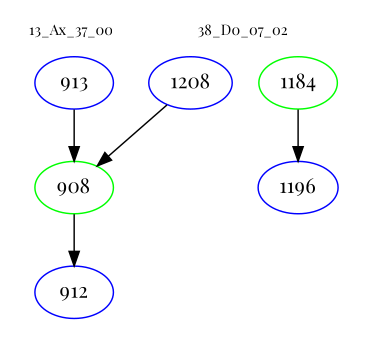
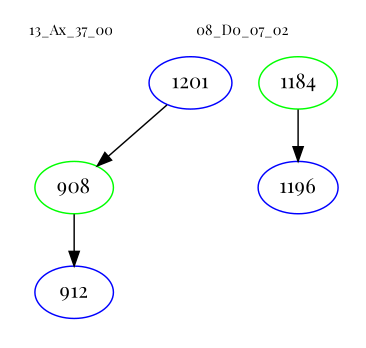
cluster "38_D0_07_02": label "38_D0_07_02" -> "08_D0_07_02"
node "913": removed
node "1208": label "1208" -> "1201"
